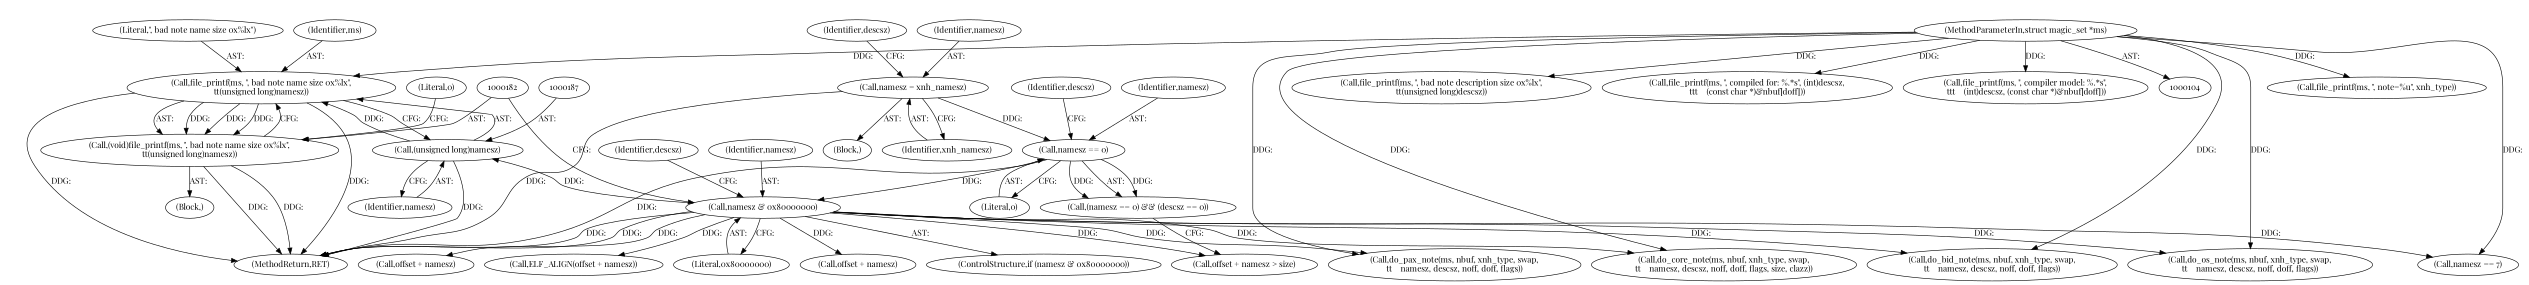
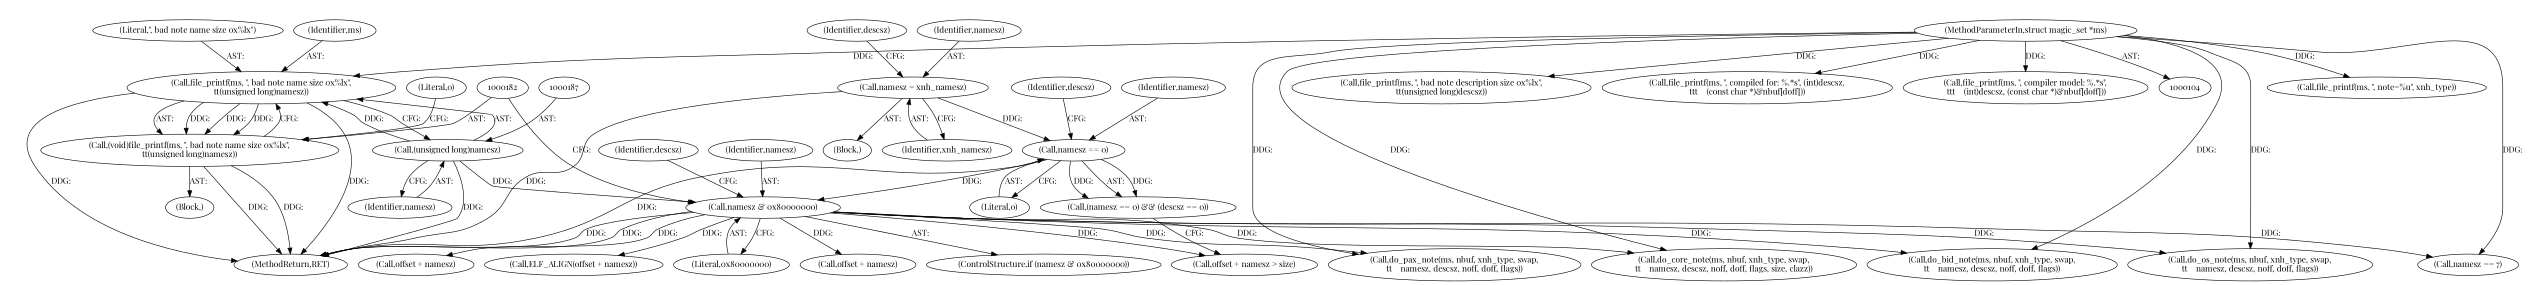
edge "(Call,namesz & 0x80000000)" -> "(Call,(unsigned long)namesz)": reversed
